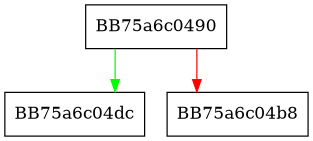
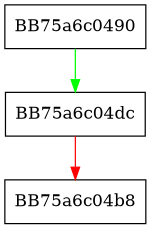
edge "BB75a6c0490" -> "BB75a6c04b8": now "BB75a6c04dc" -> "BB75a6c04b8"
